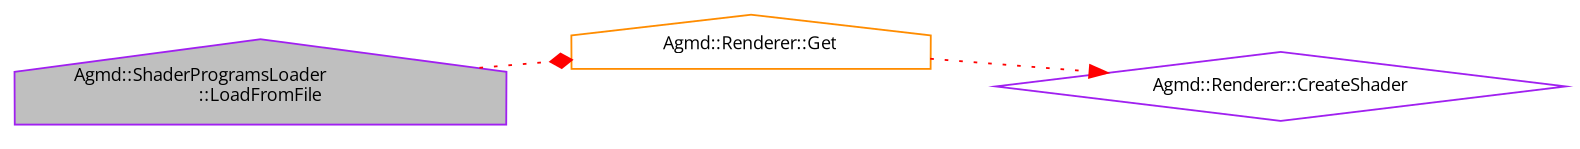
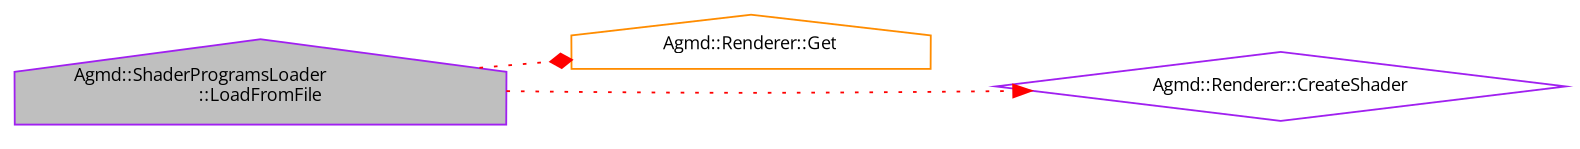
edge "Agmd::Renderer::Get" -> "Agmd::Renderer::CreateShader": now "Agmd::ShaderProgramsLoader ::LoadFromFile" -> "Agmd::Renderer::CreateShader"
